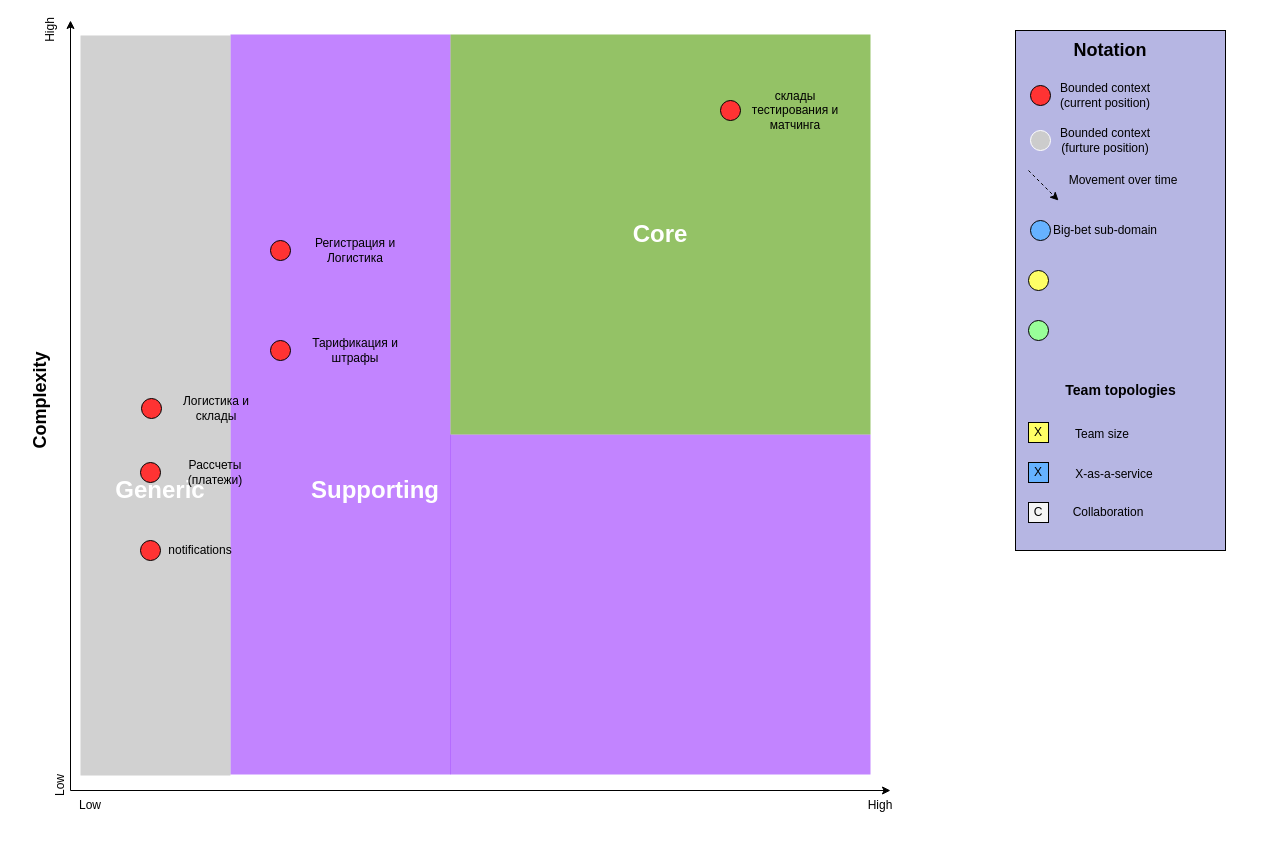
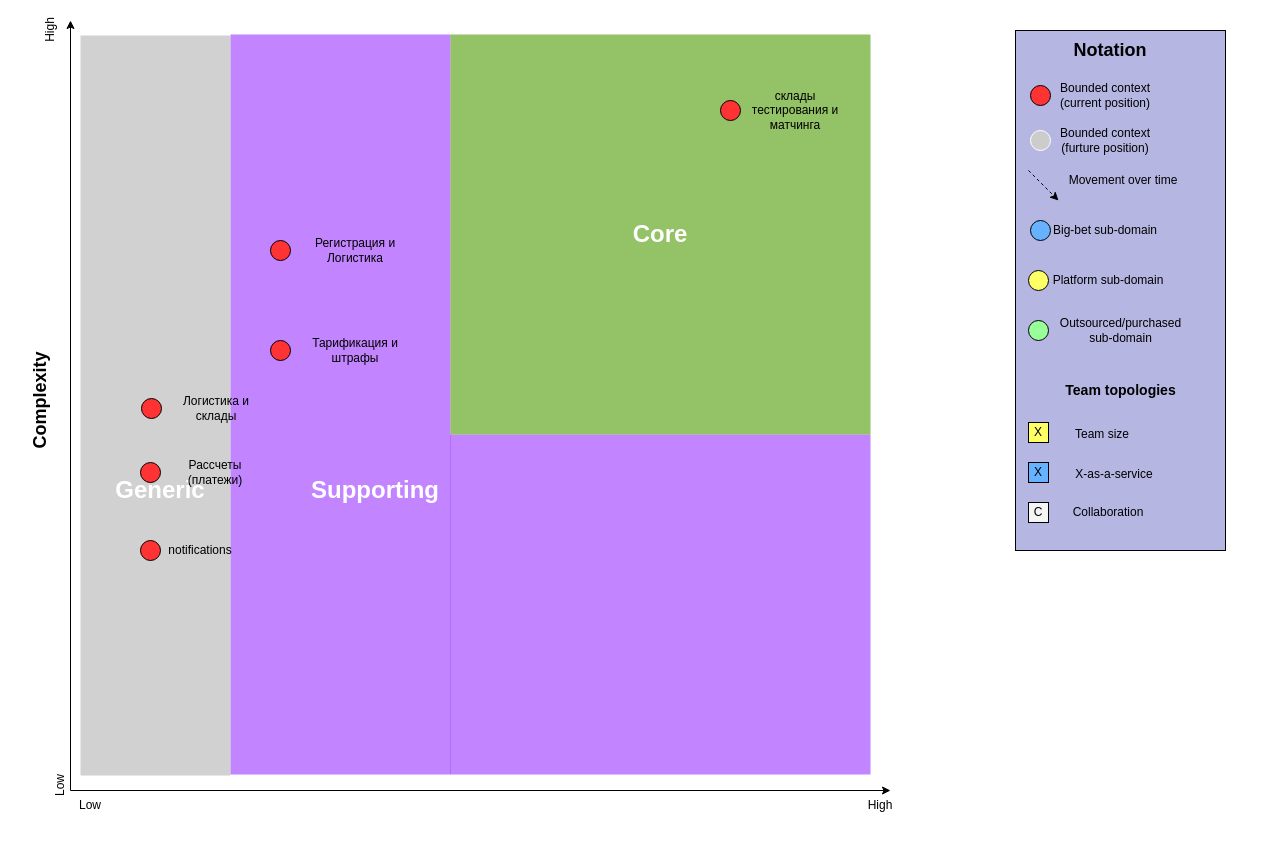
node "Platform sub-domain": added
node "Outsourced/purchased sub-domain": added
